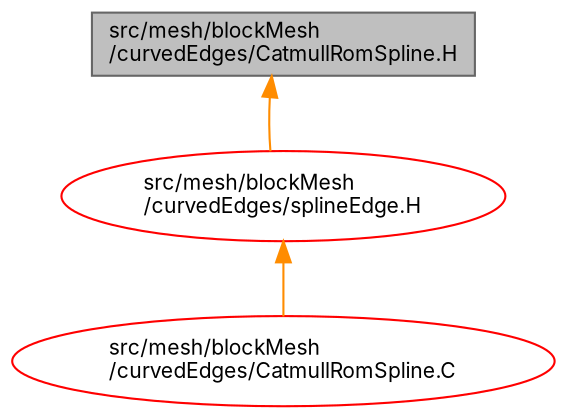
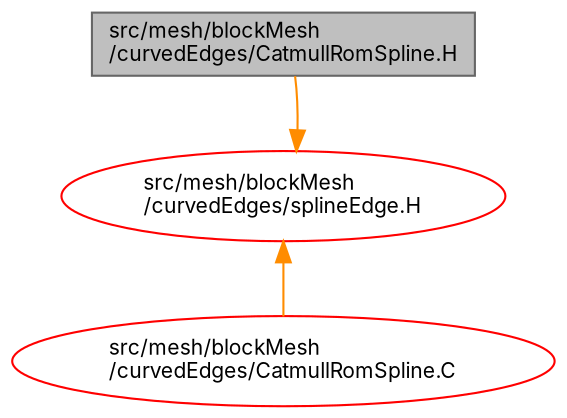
edge "src/mesh/blockMesh /curvedEdges/splineEdge.H" -> "src/mesh/blockMesh /curvedEdges/CatmullRomSpline.H": reversed
